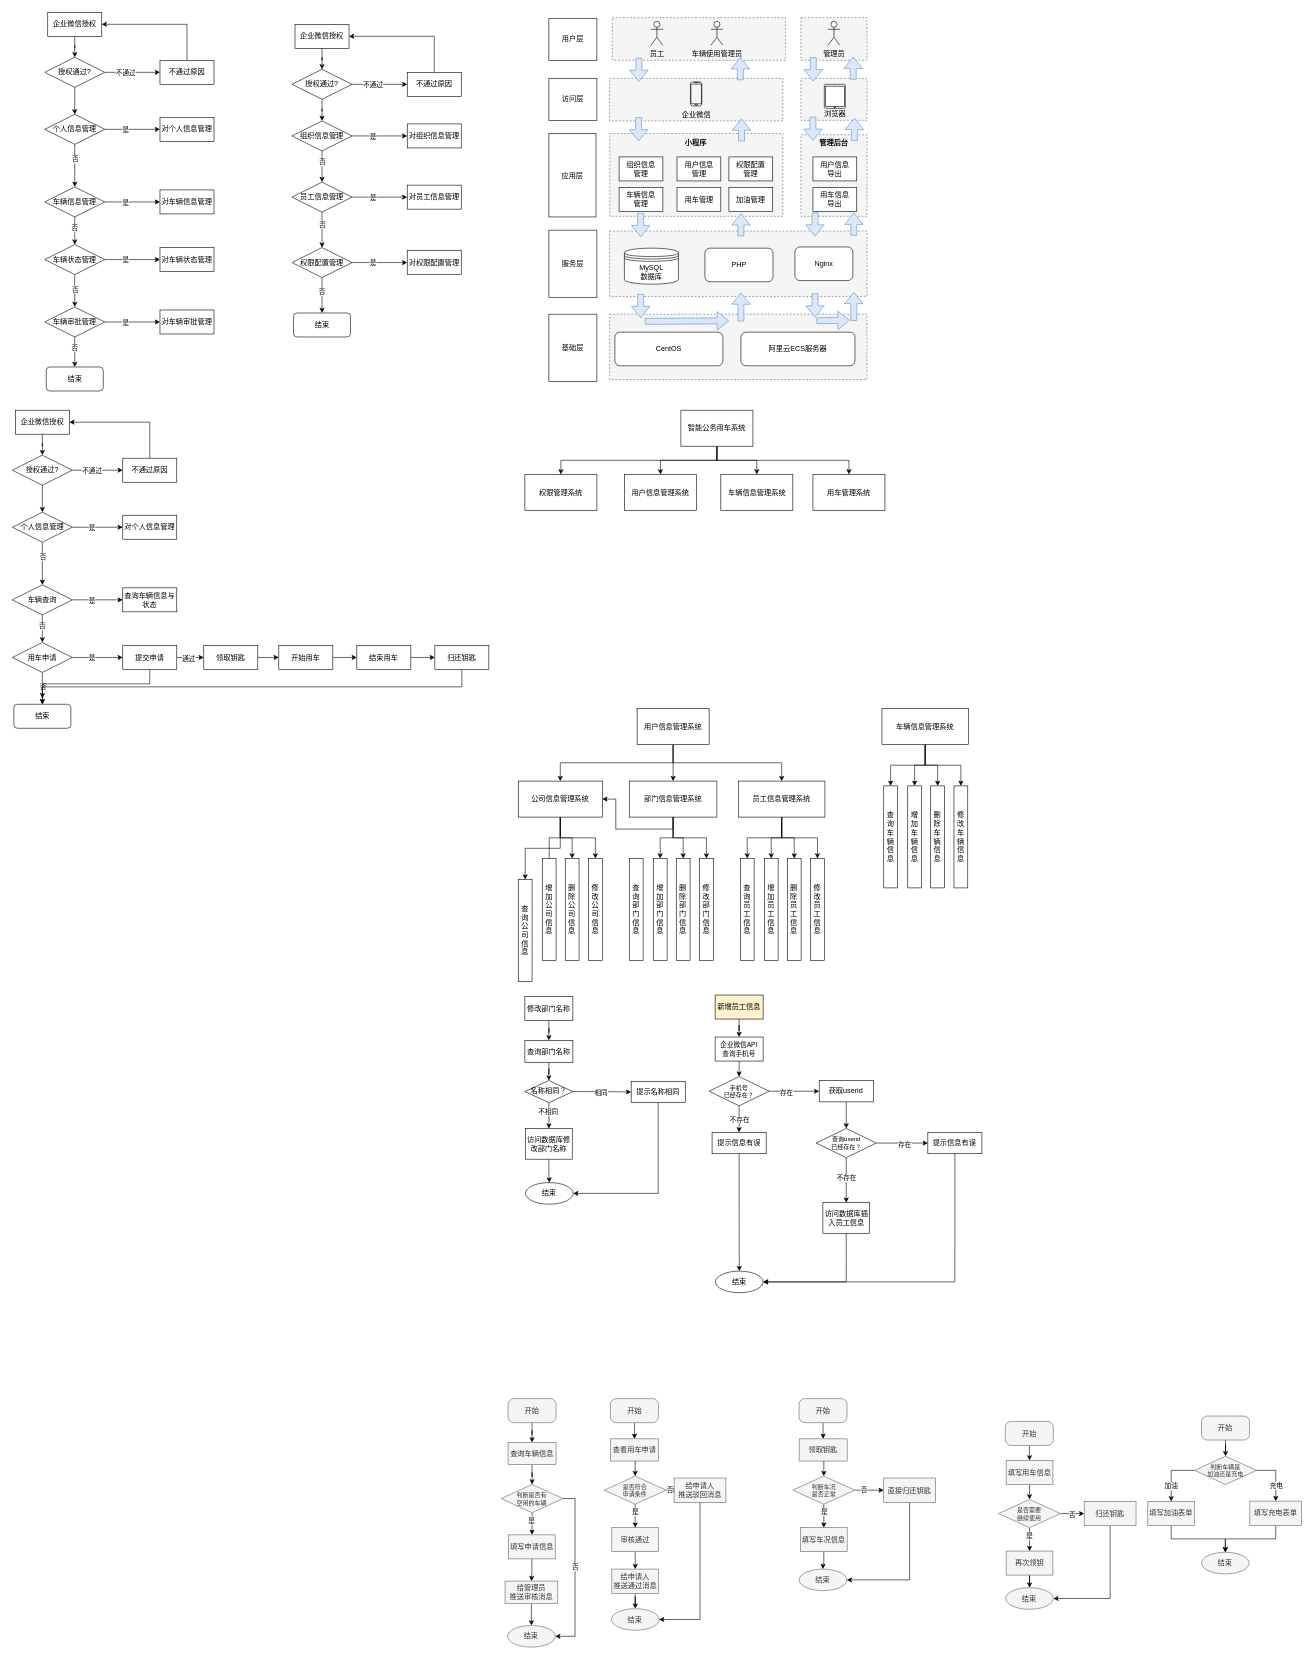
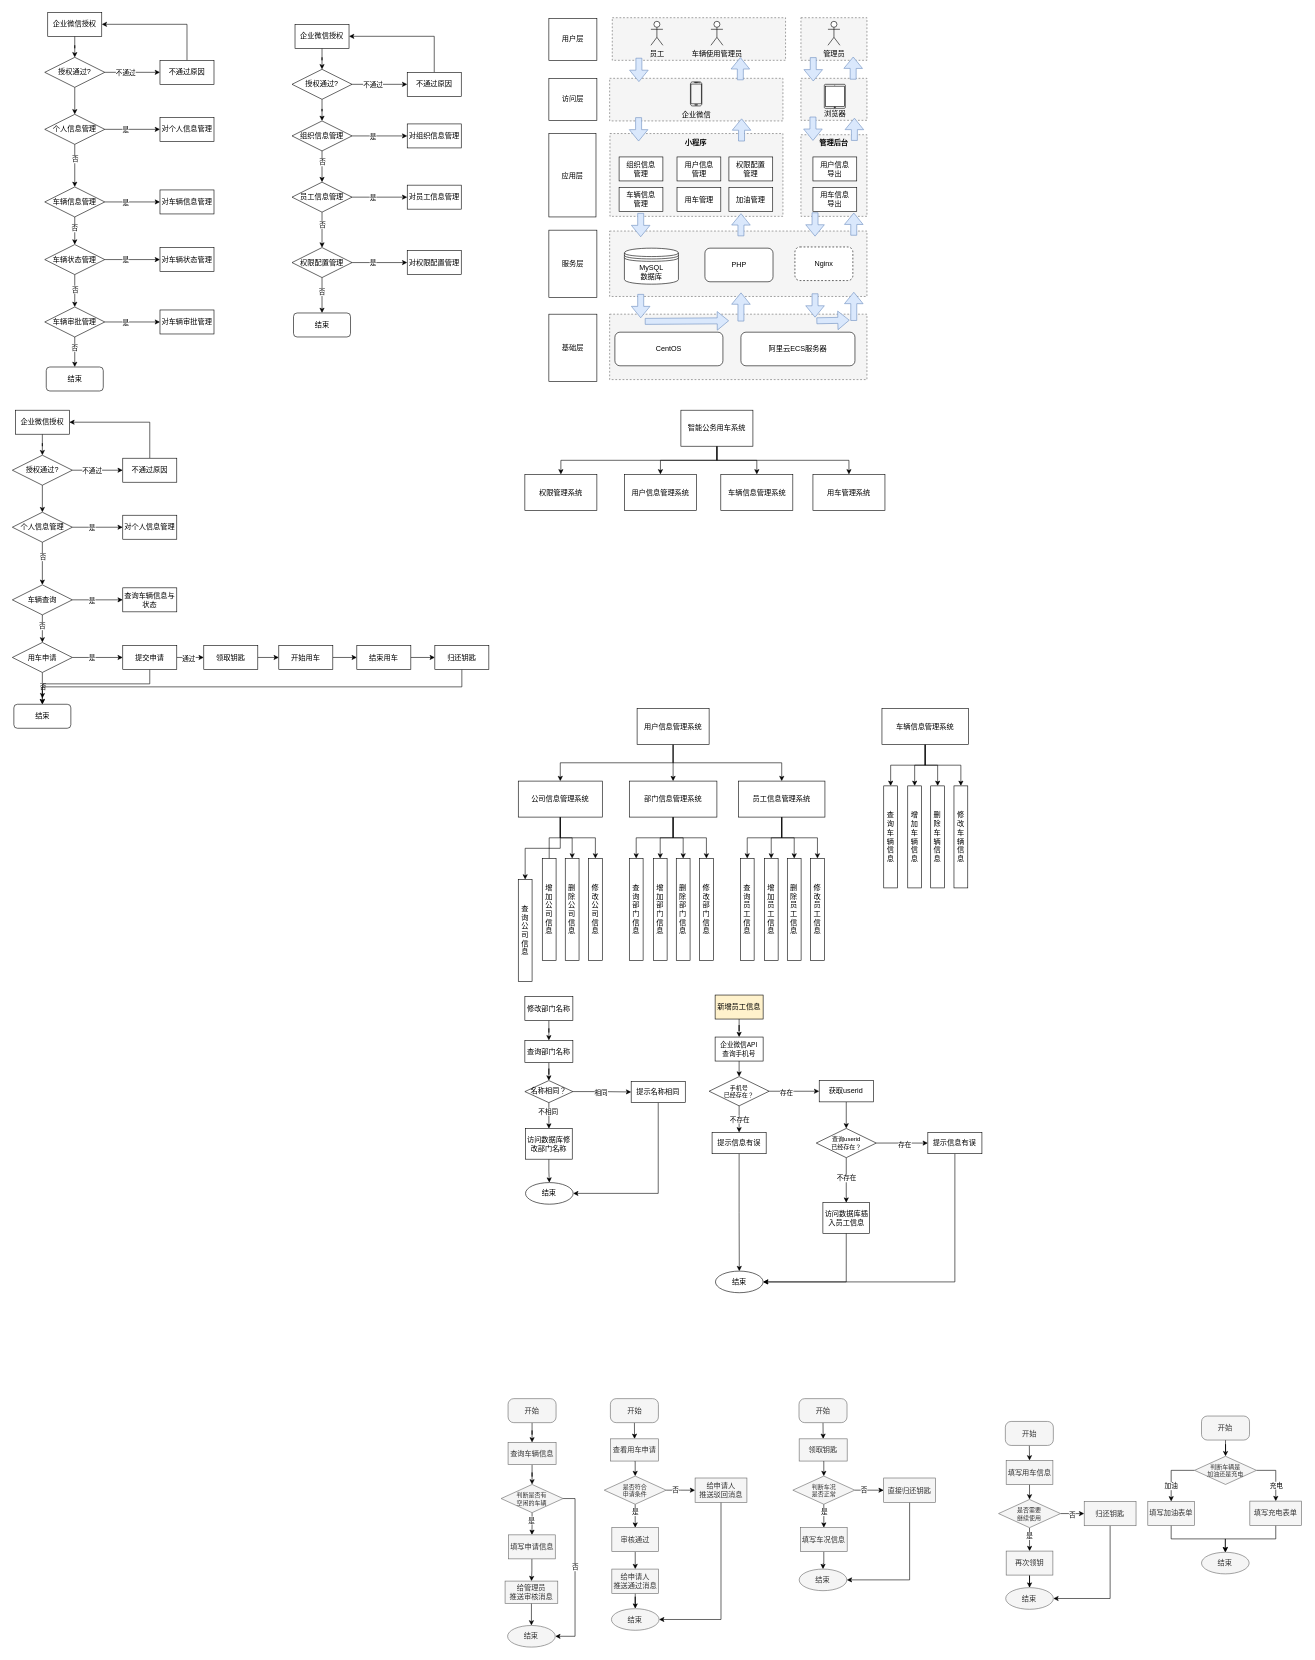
node "Nginx": style solid -> dashed
edge "部门信息管理系统" -> "公司信息管理系统": now "部门信息管理系统" -> "查询部门信息"
node "给申请人 推送驳回消息": moved (700, 1490) -> (721, 1490)
